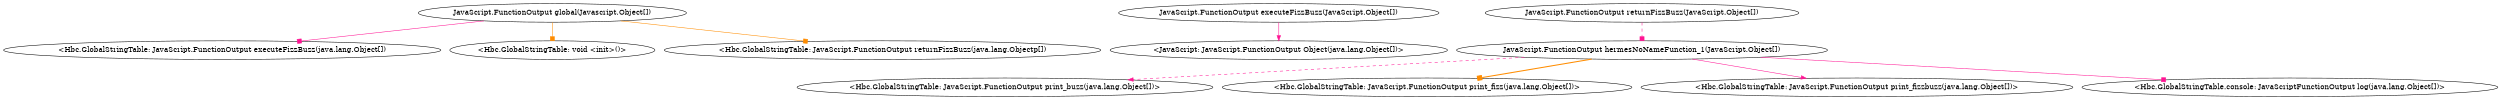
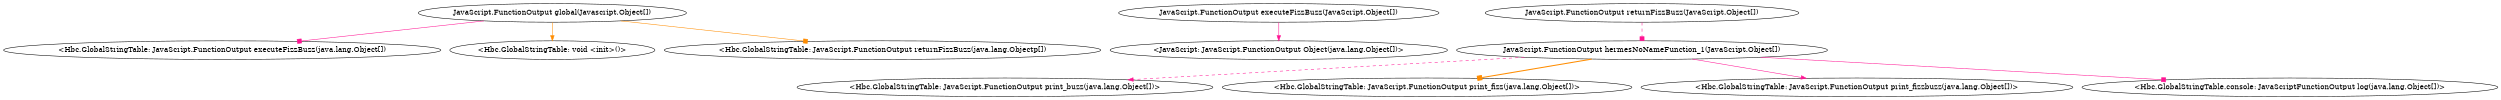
edge "JavaScript.FunctionOutput global(Javascript.Object[])" -> "<Hbc.GlobalStringTable: void <init>()>": arrowhead box -> normal
